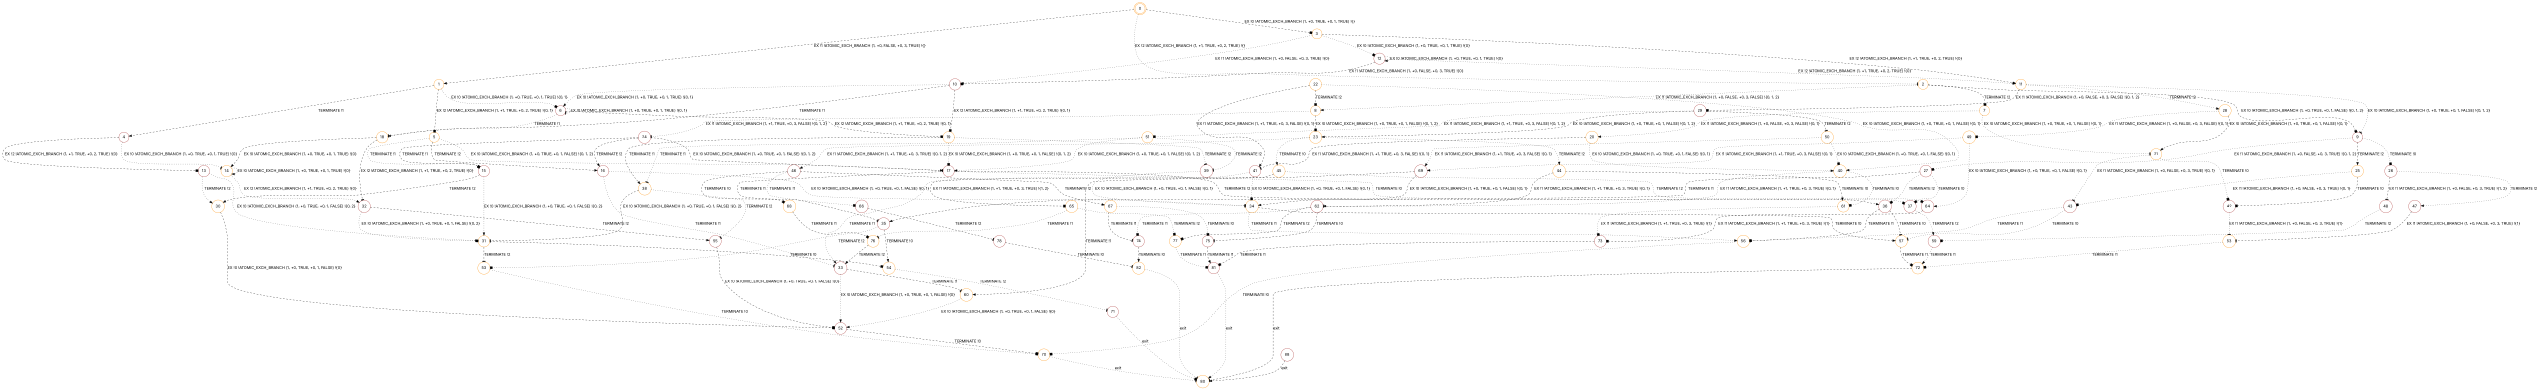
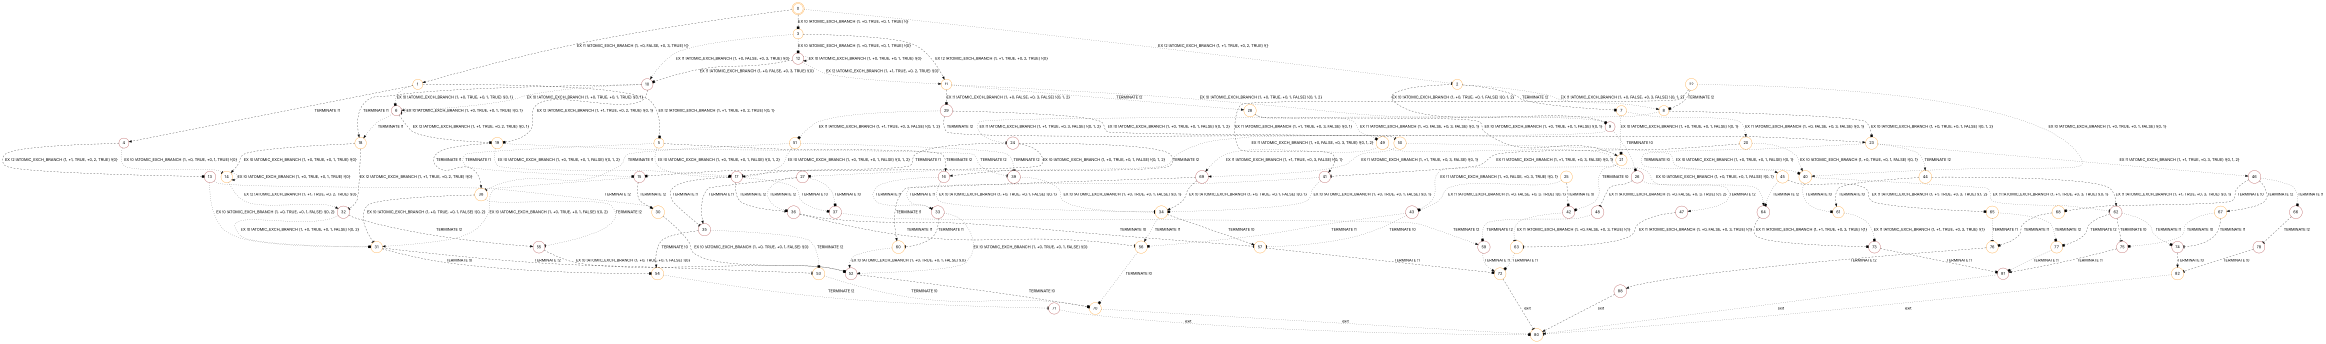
edge "10" -> "18": arrowhead tee -> normal
edge "7" -> "21": arrowhead tee -> box
edge "9" -> "25": removed, label "TERMINATE !2"
edge "76" -> "33": now "76" -> "88"
